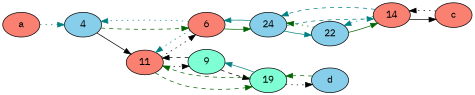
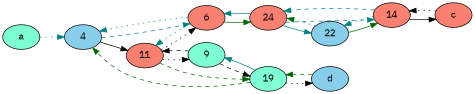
node "a": fillcolor salmon -> aquamarine
node "24": fillcolor skyblue -> salmon
edge "4" -> "6": color darkgreen -> teal
edge "19" -> "11": now "19" -> "4"
